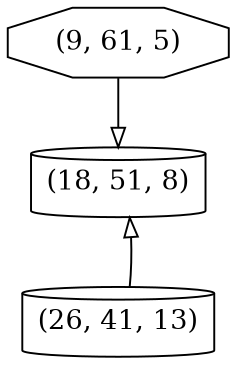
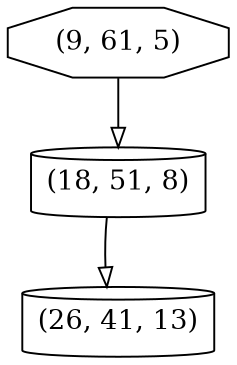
edge "(26, 41, 13)" -> "(18, 51, 8)": reversed
